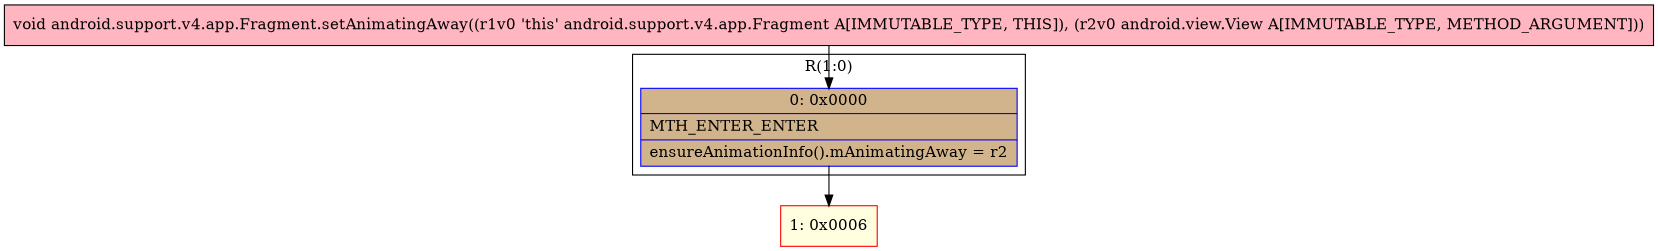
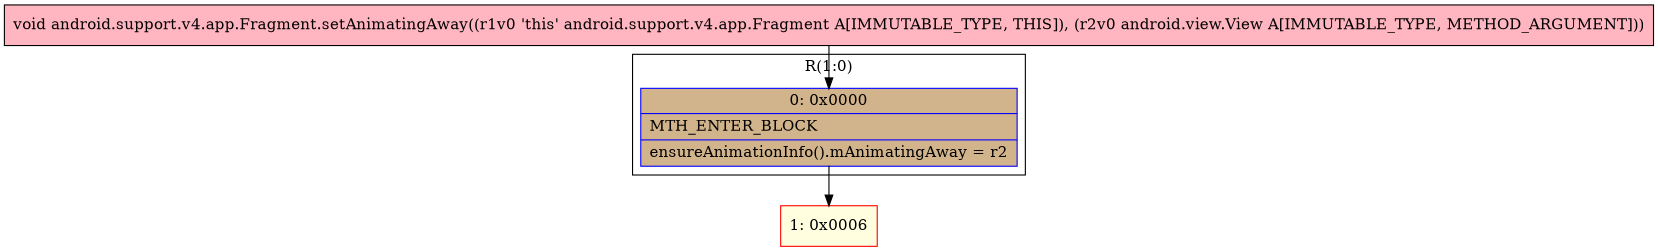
node "0: 0x0000": text "MTH_ENTER_ENTER" -> "MTH_ENTER_BLOCK"
